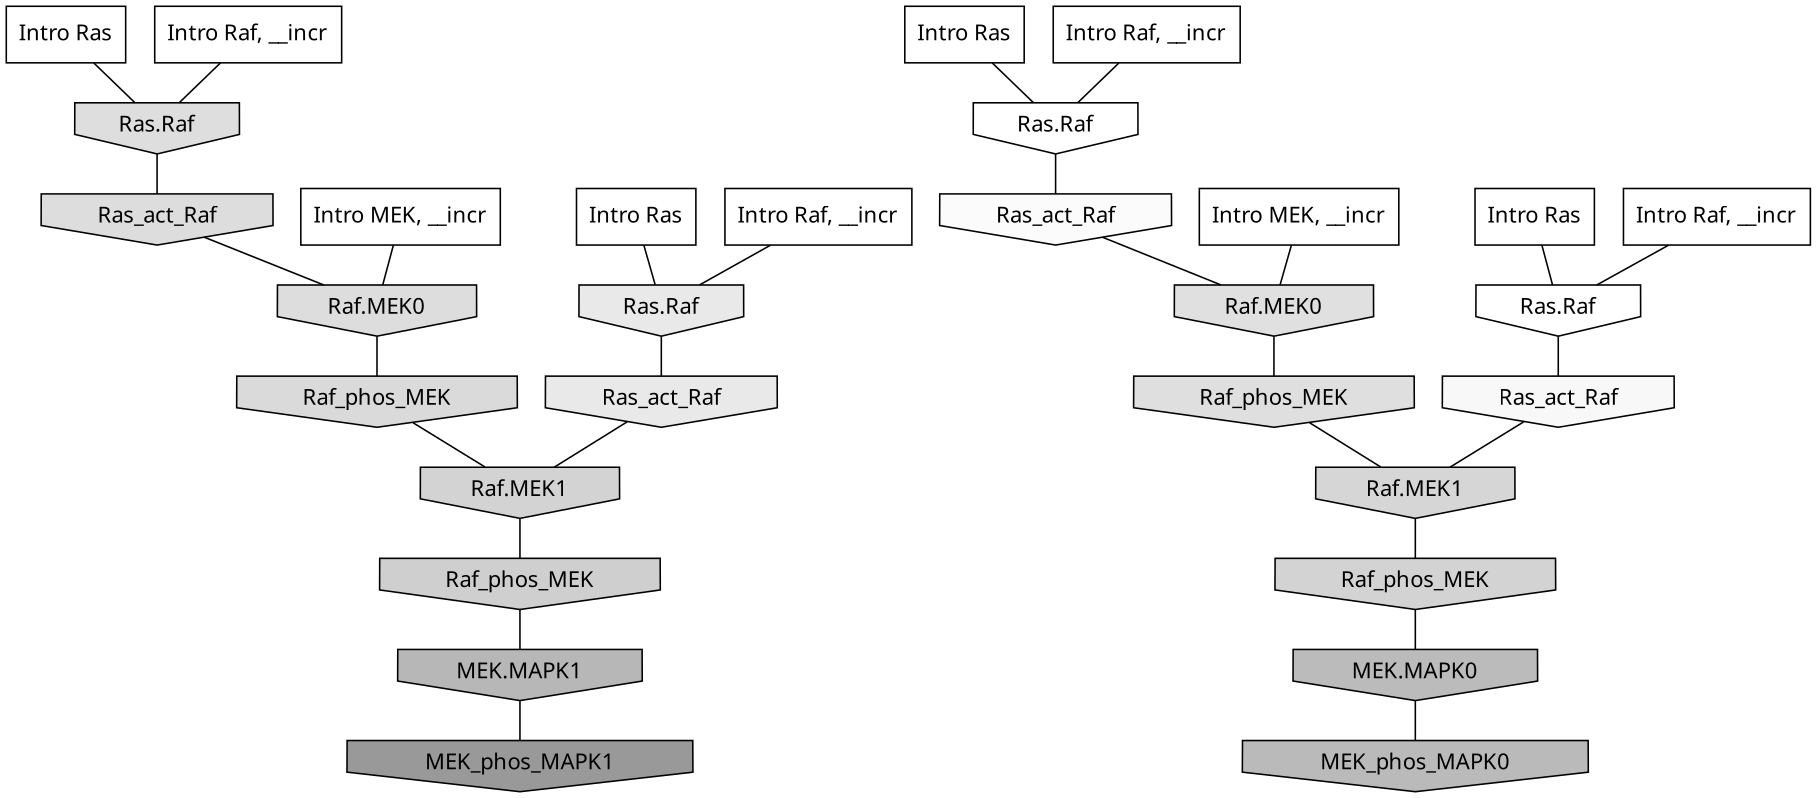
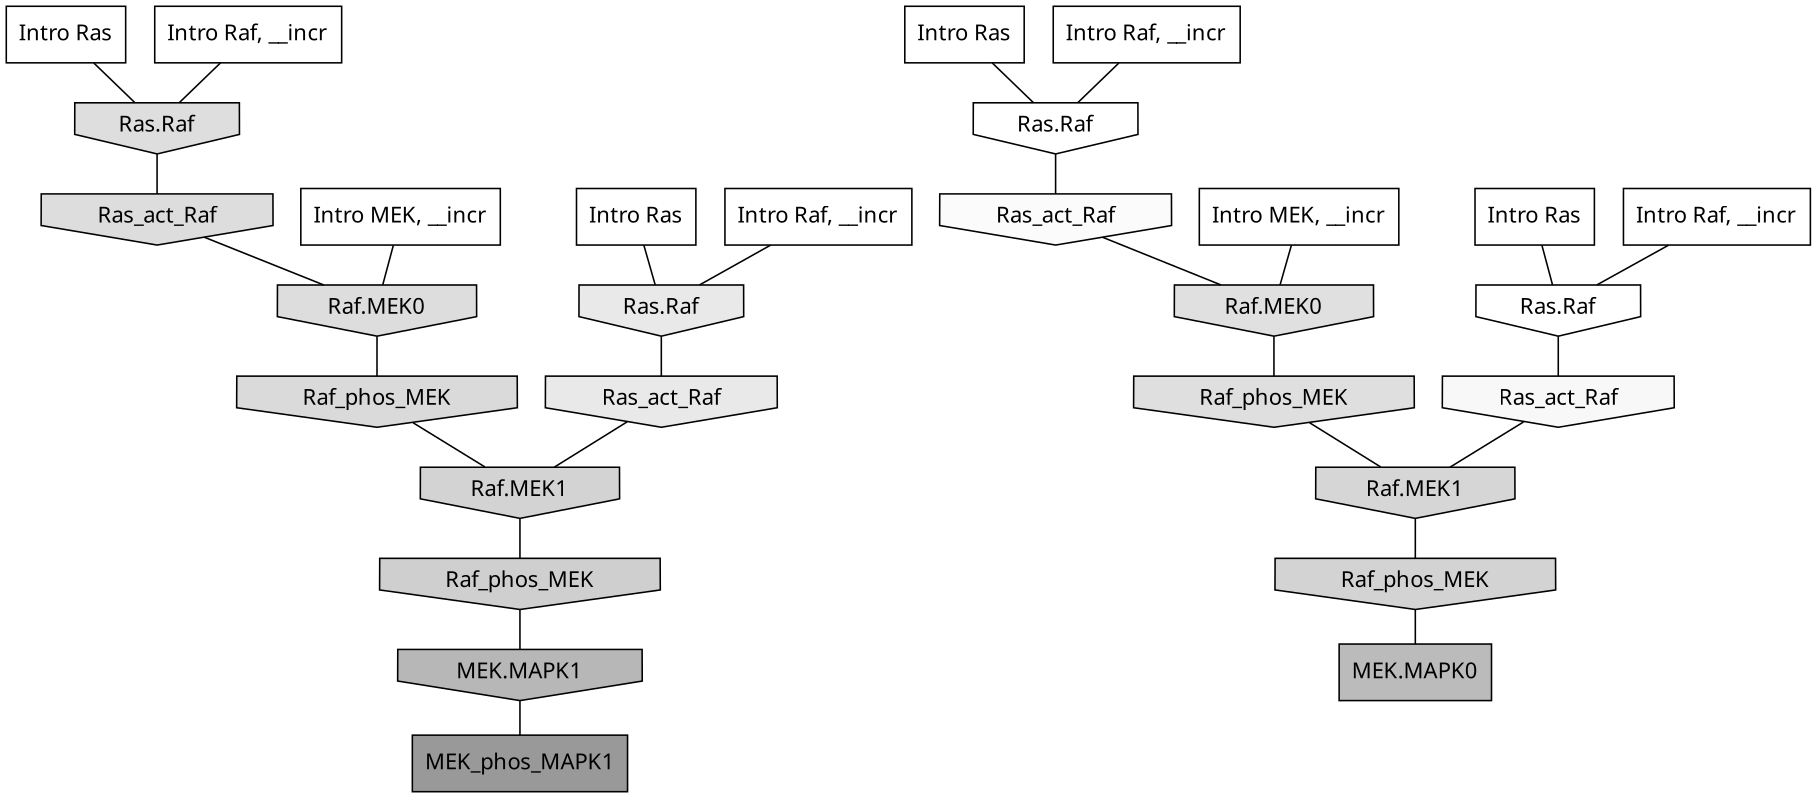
node "MEK.MAPK0": shape invhouse -> box
node "MEK_phos_MAPK1": shape invhouse -> box
node "MEK_phos_MAPK0": removed
